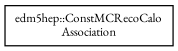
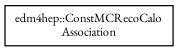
node "edm5hep::ConstMCRecoCalo Association": label "edm5hep::ConstMCRecoCalo Association" -> "edm4hep::ConstMCRecoCalo Association"
